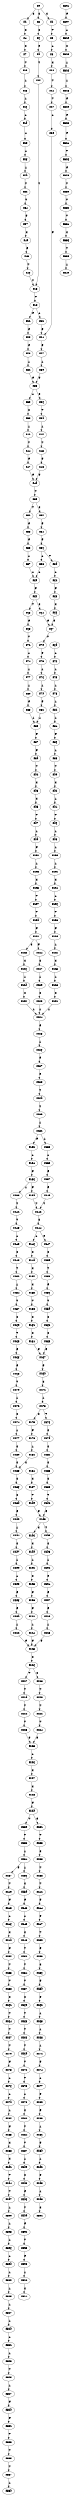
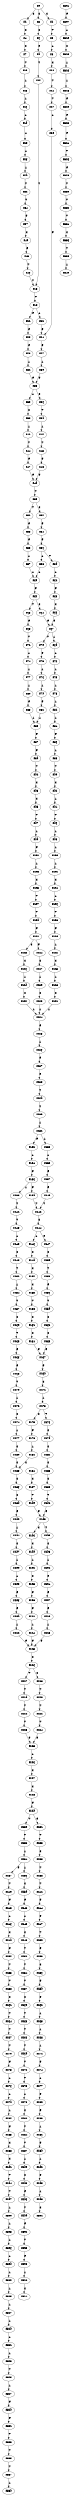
edge "S67" -> "S69": added, label "A"
